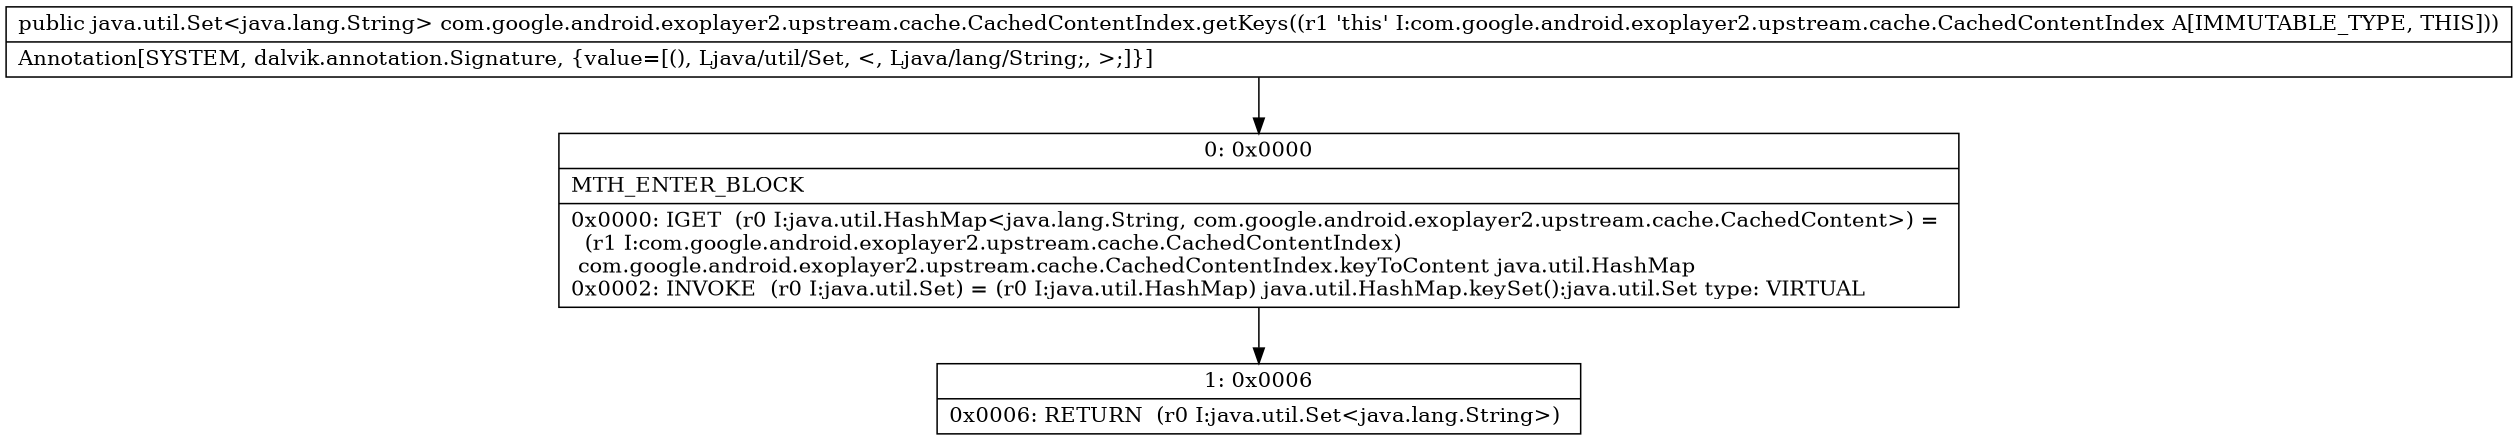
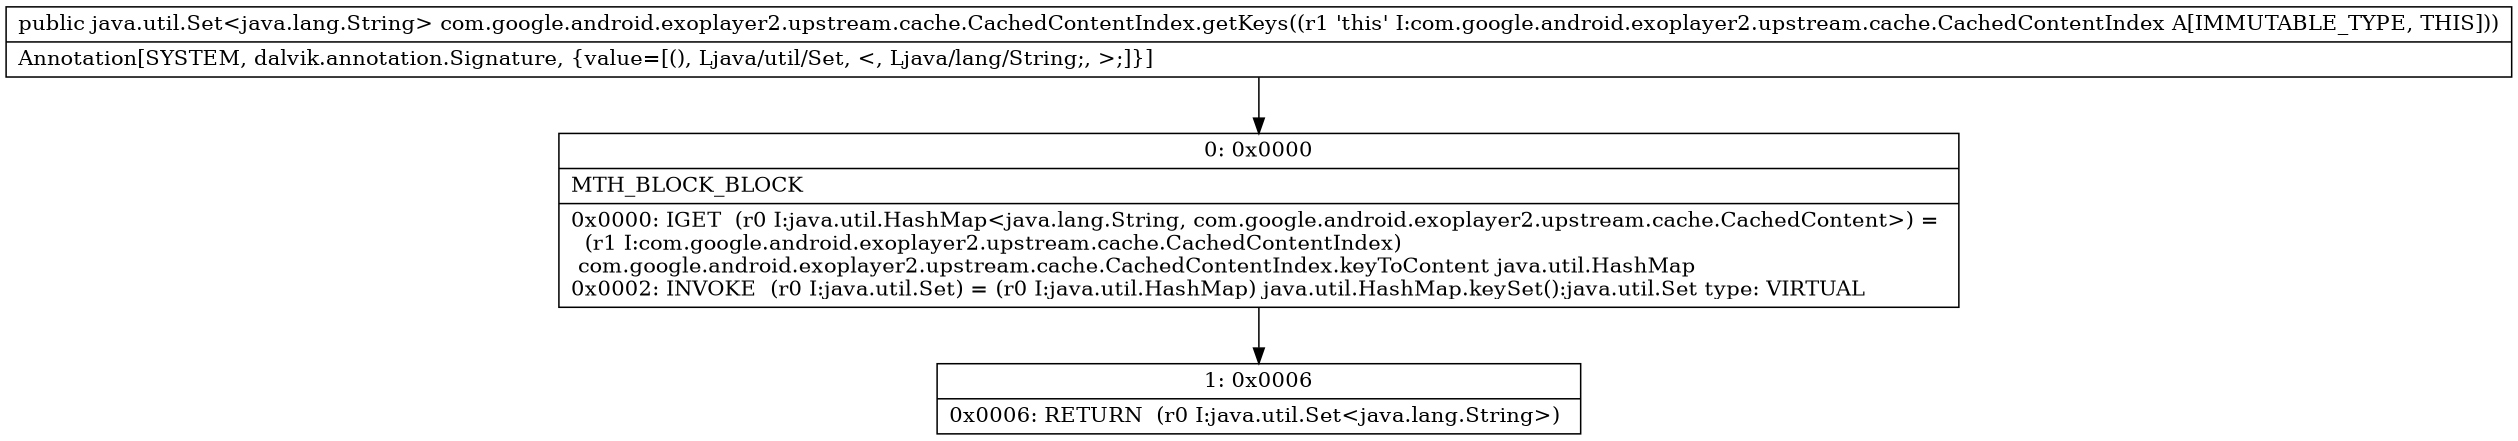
node "0: 0x0000": text "MTH_ENTER_BLOCK" -> "MTH_BLOCK_BLOCK"
